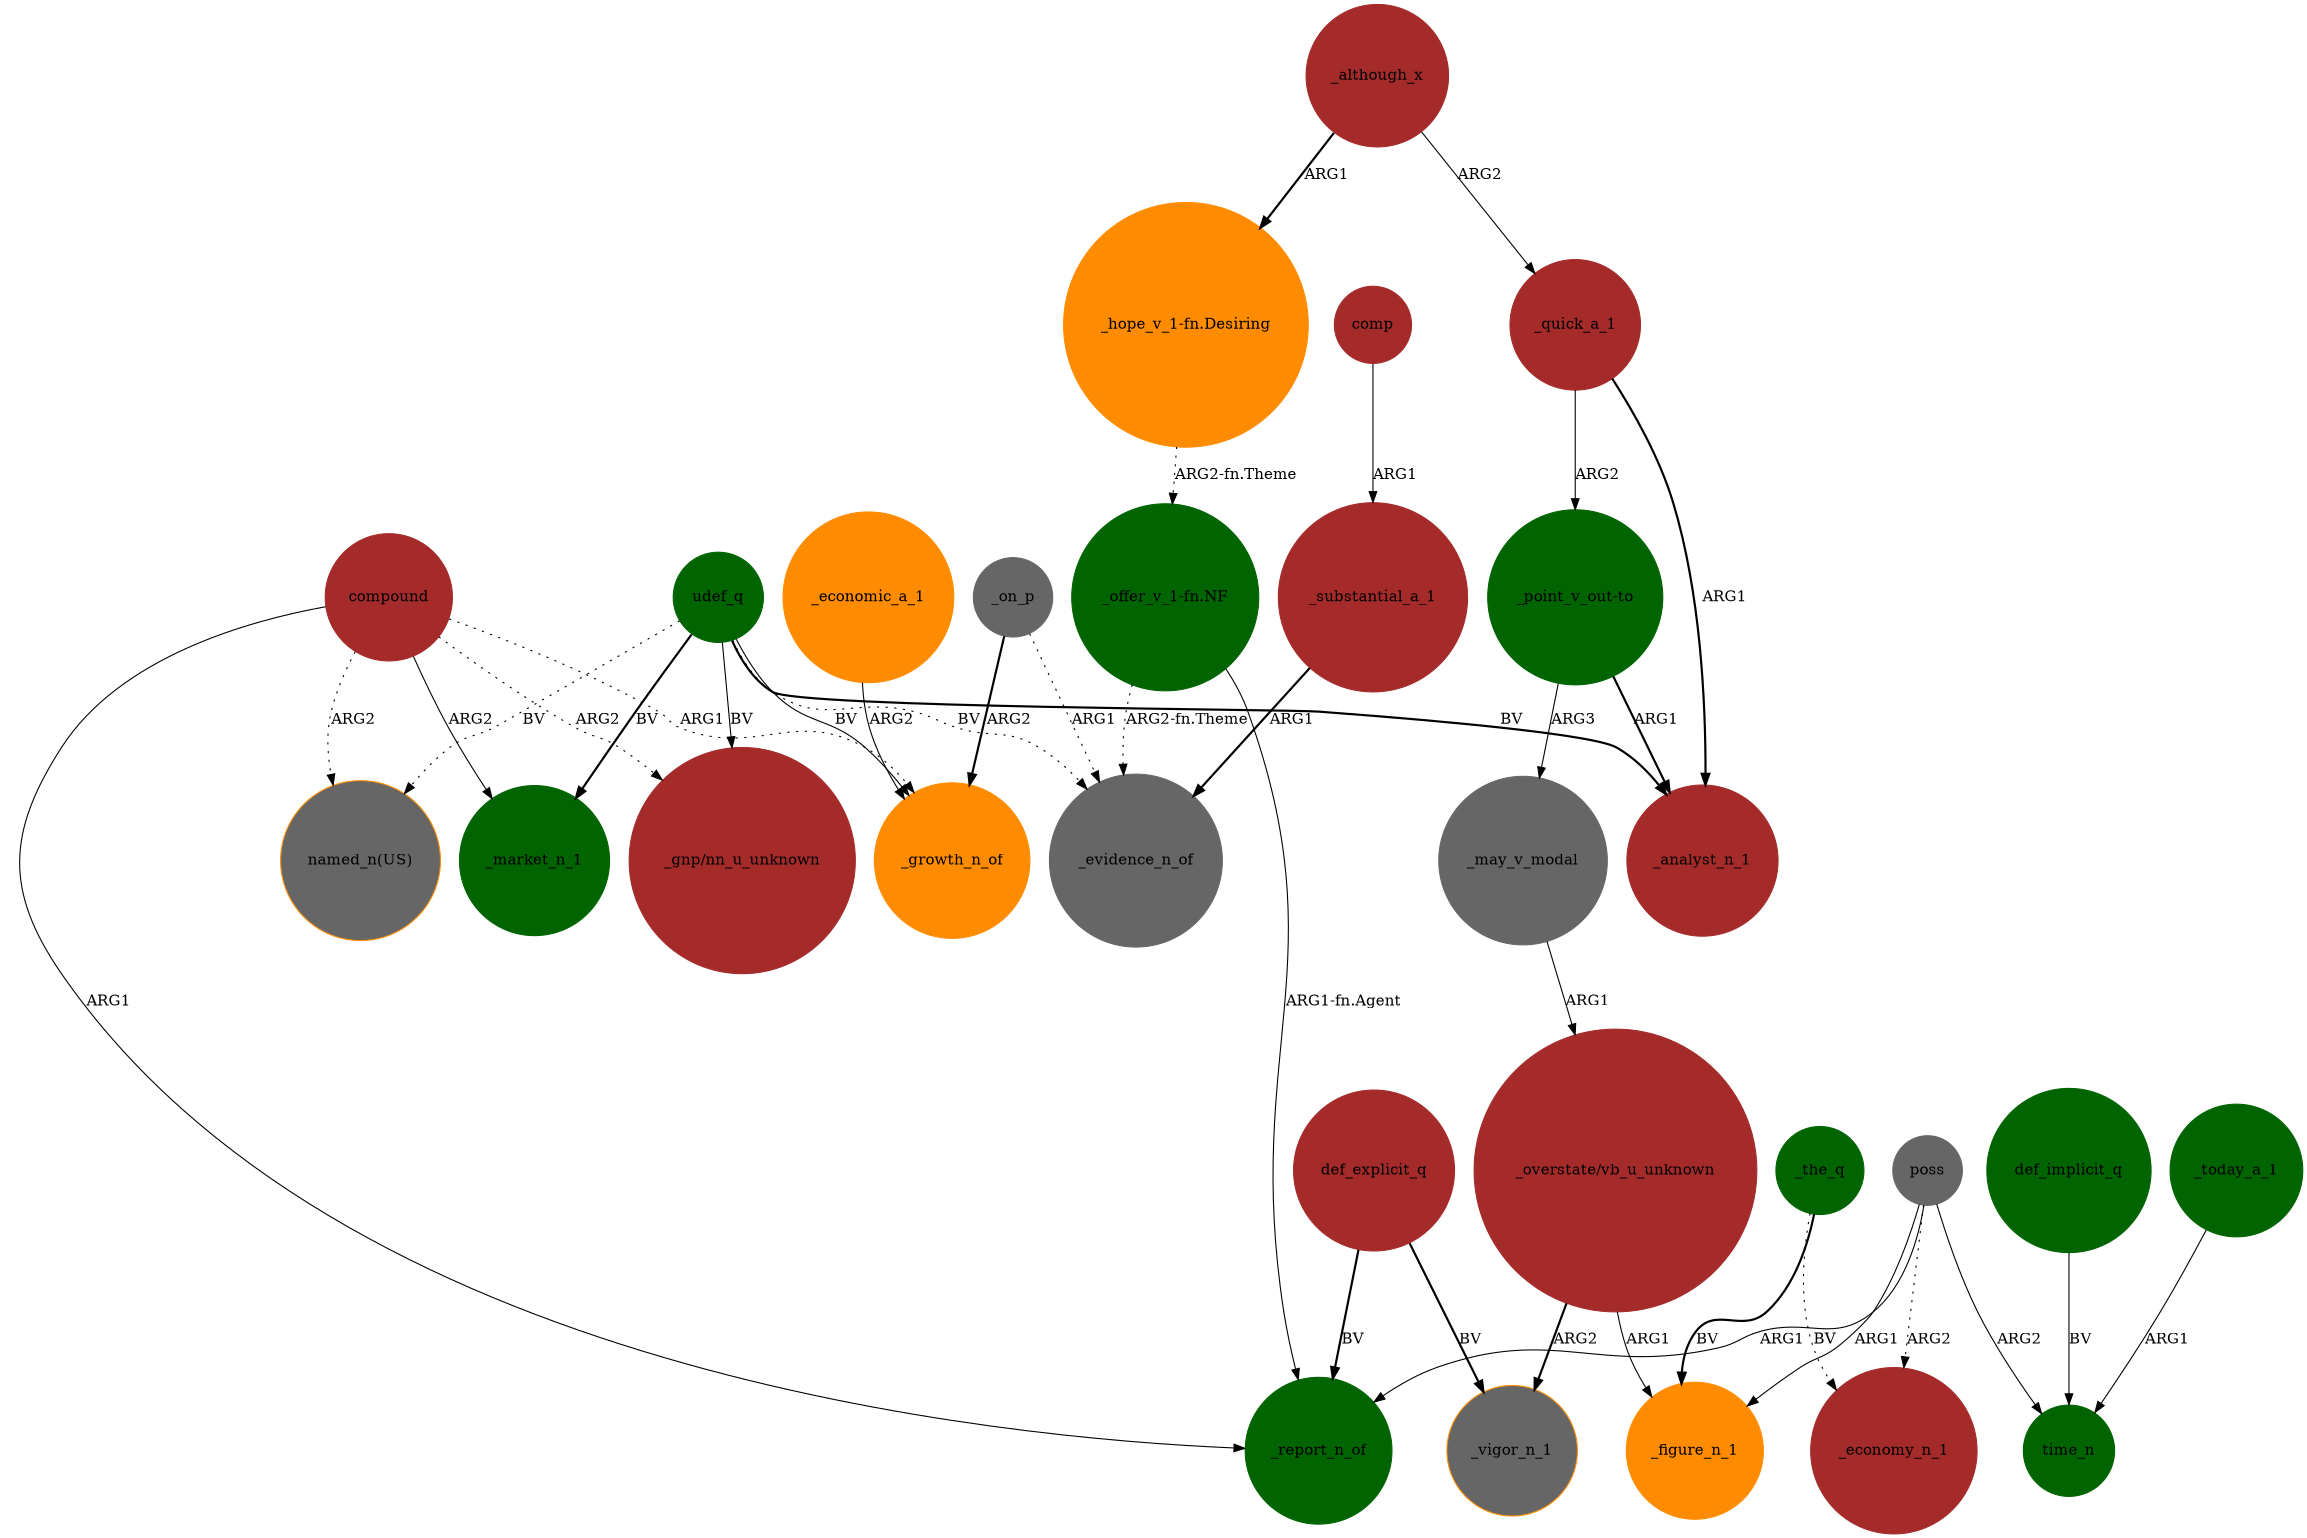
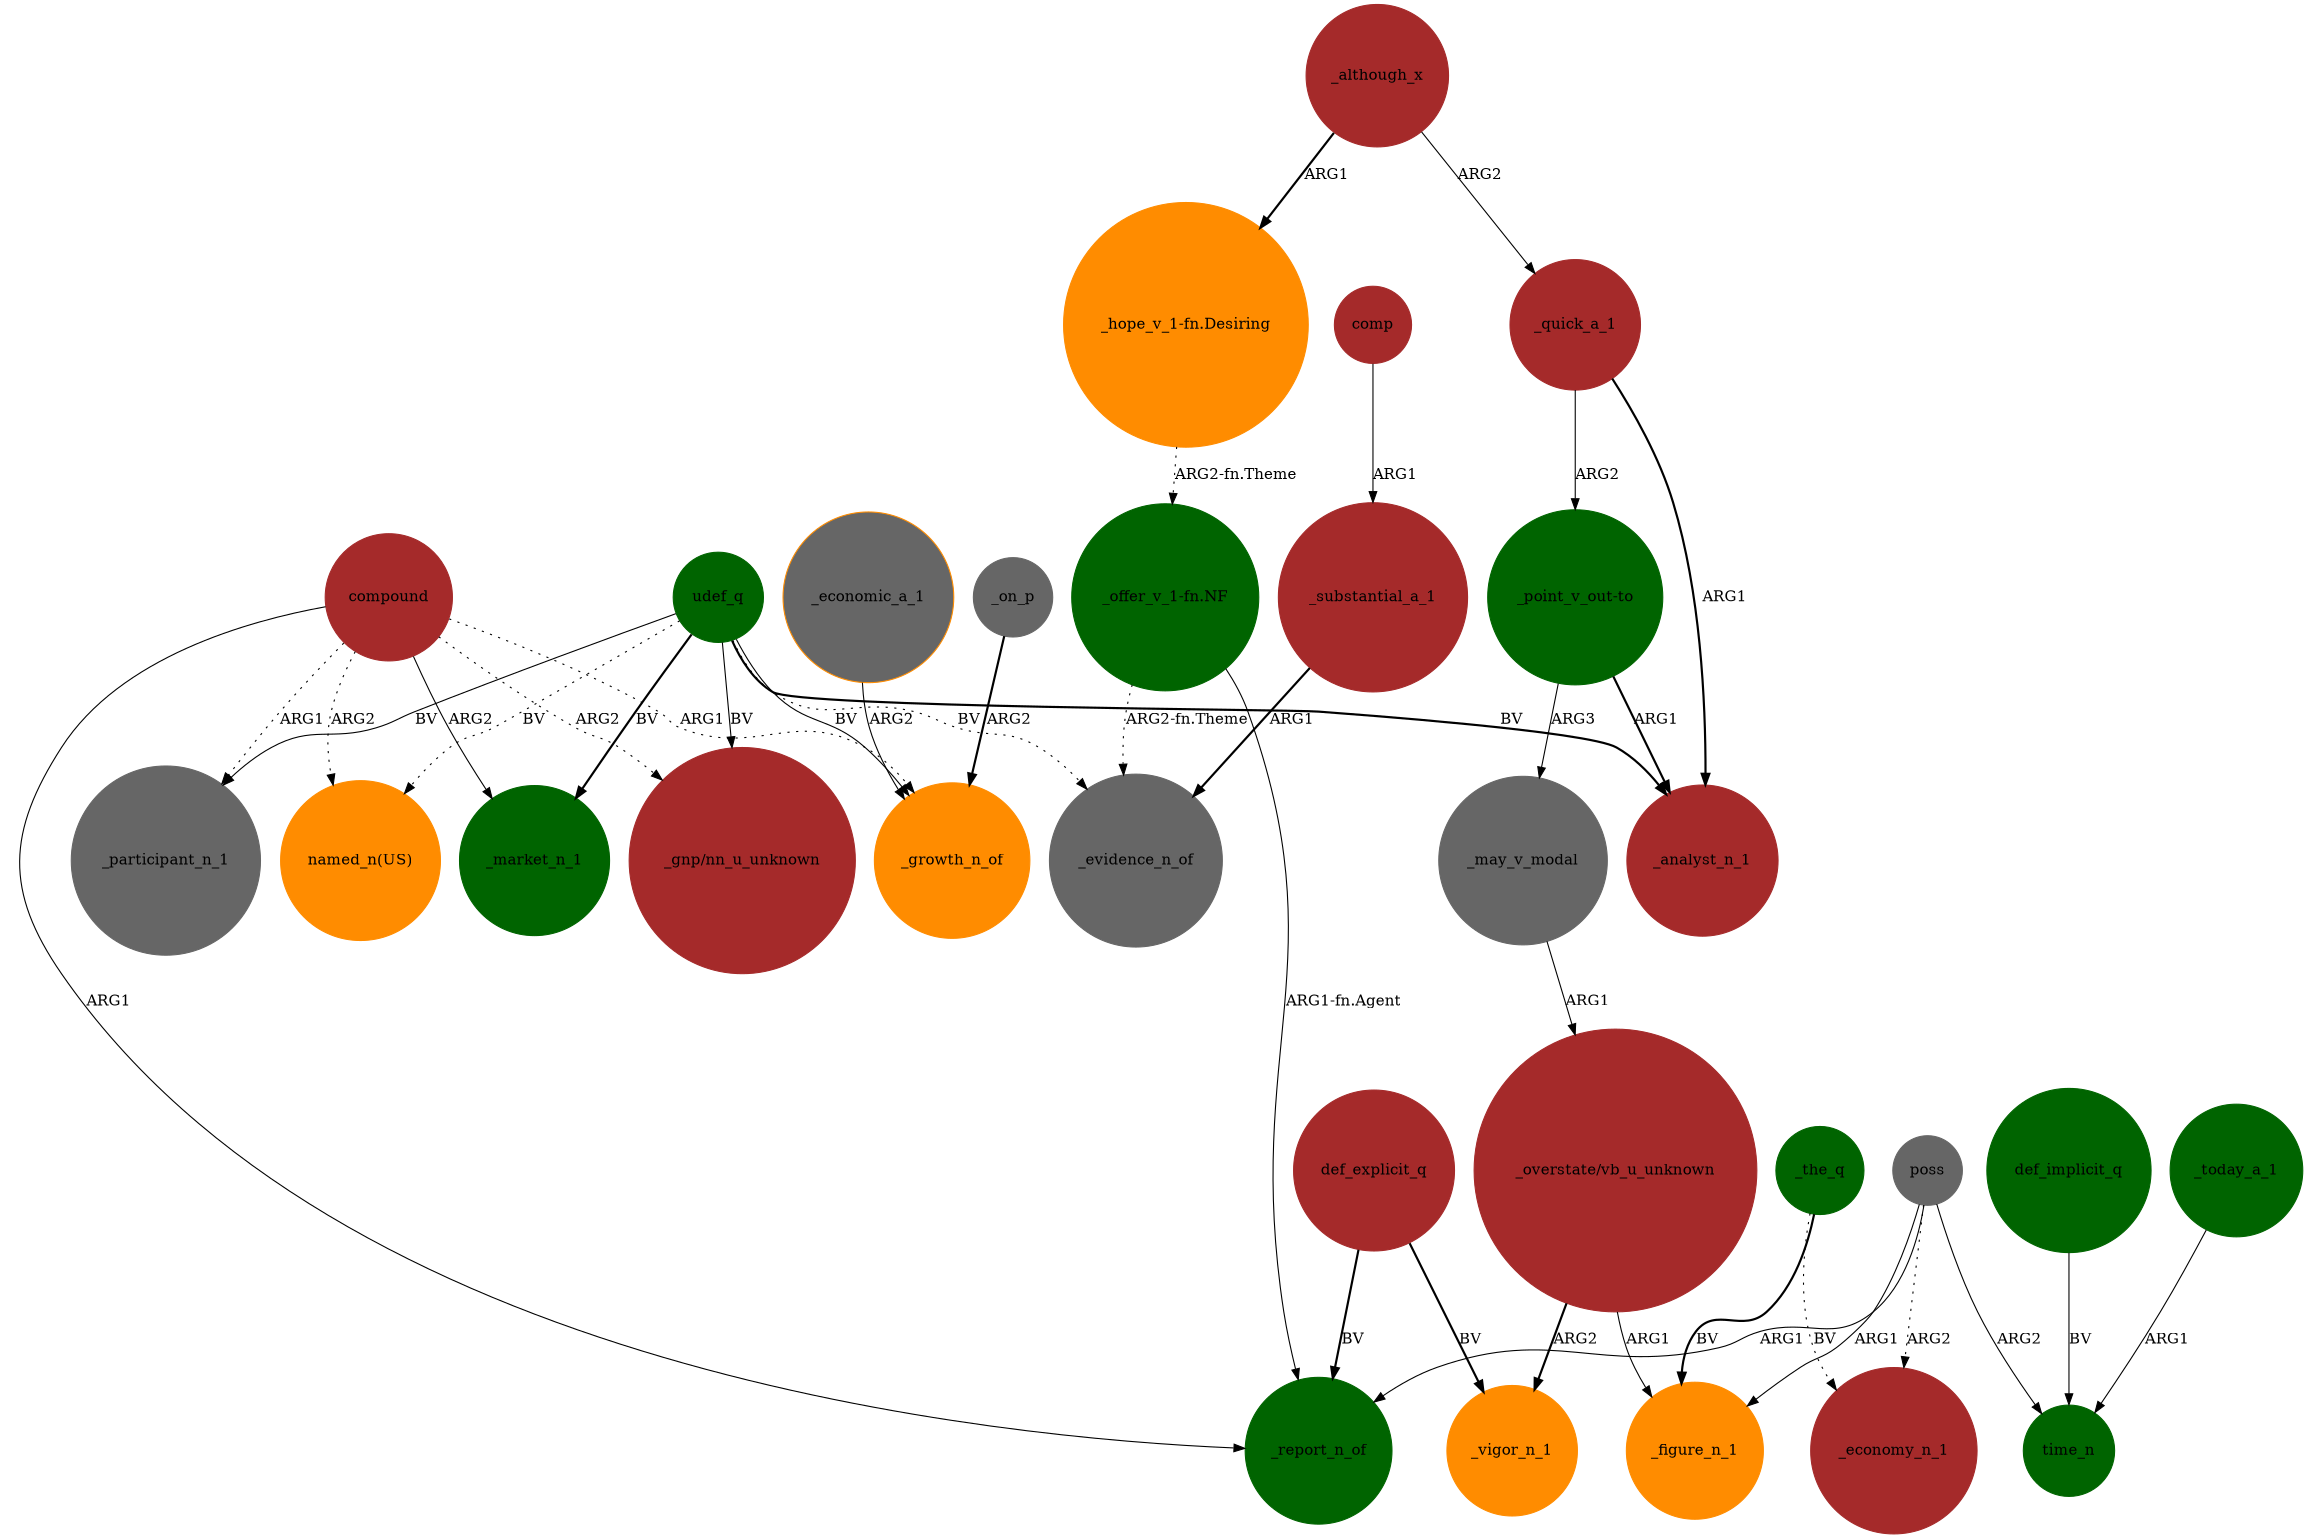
node "_economic_a_1": fillcolor darkorange -> gray40
edge "_on_p" -> "_evidence_n_of": removed, label "ARG1"
node "_participant_n_1": added
node "named_n(US)": fillcolor gray40 -> darkorange
node "_vigor_n_1": fillcolor gray40 -> darkorange
